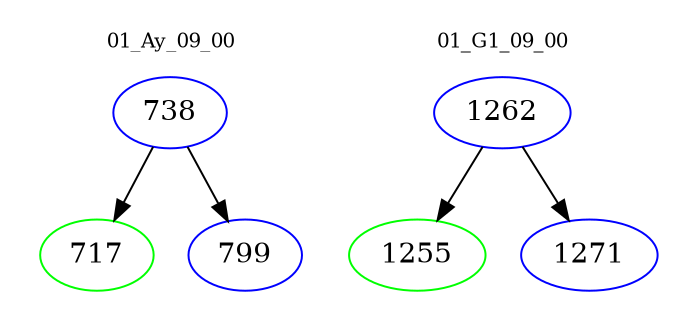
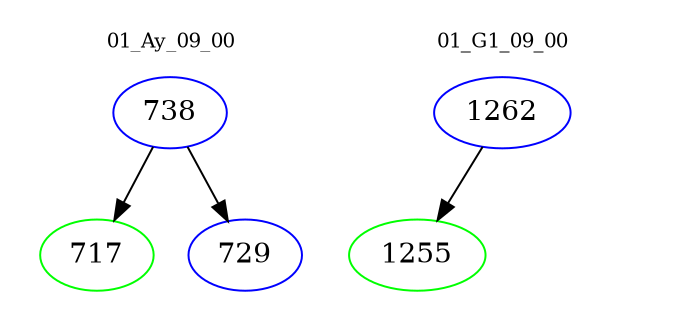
node "799": label "799" -> "729"
node "1271": removed
